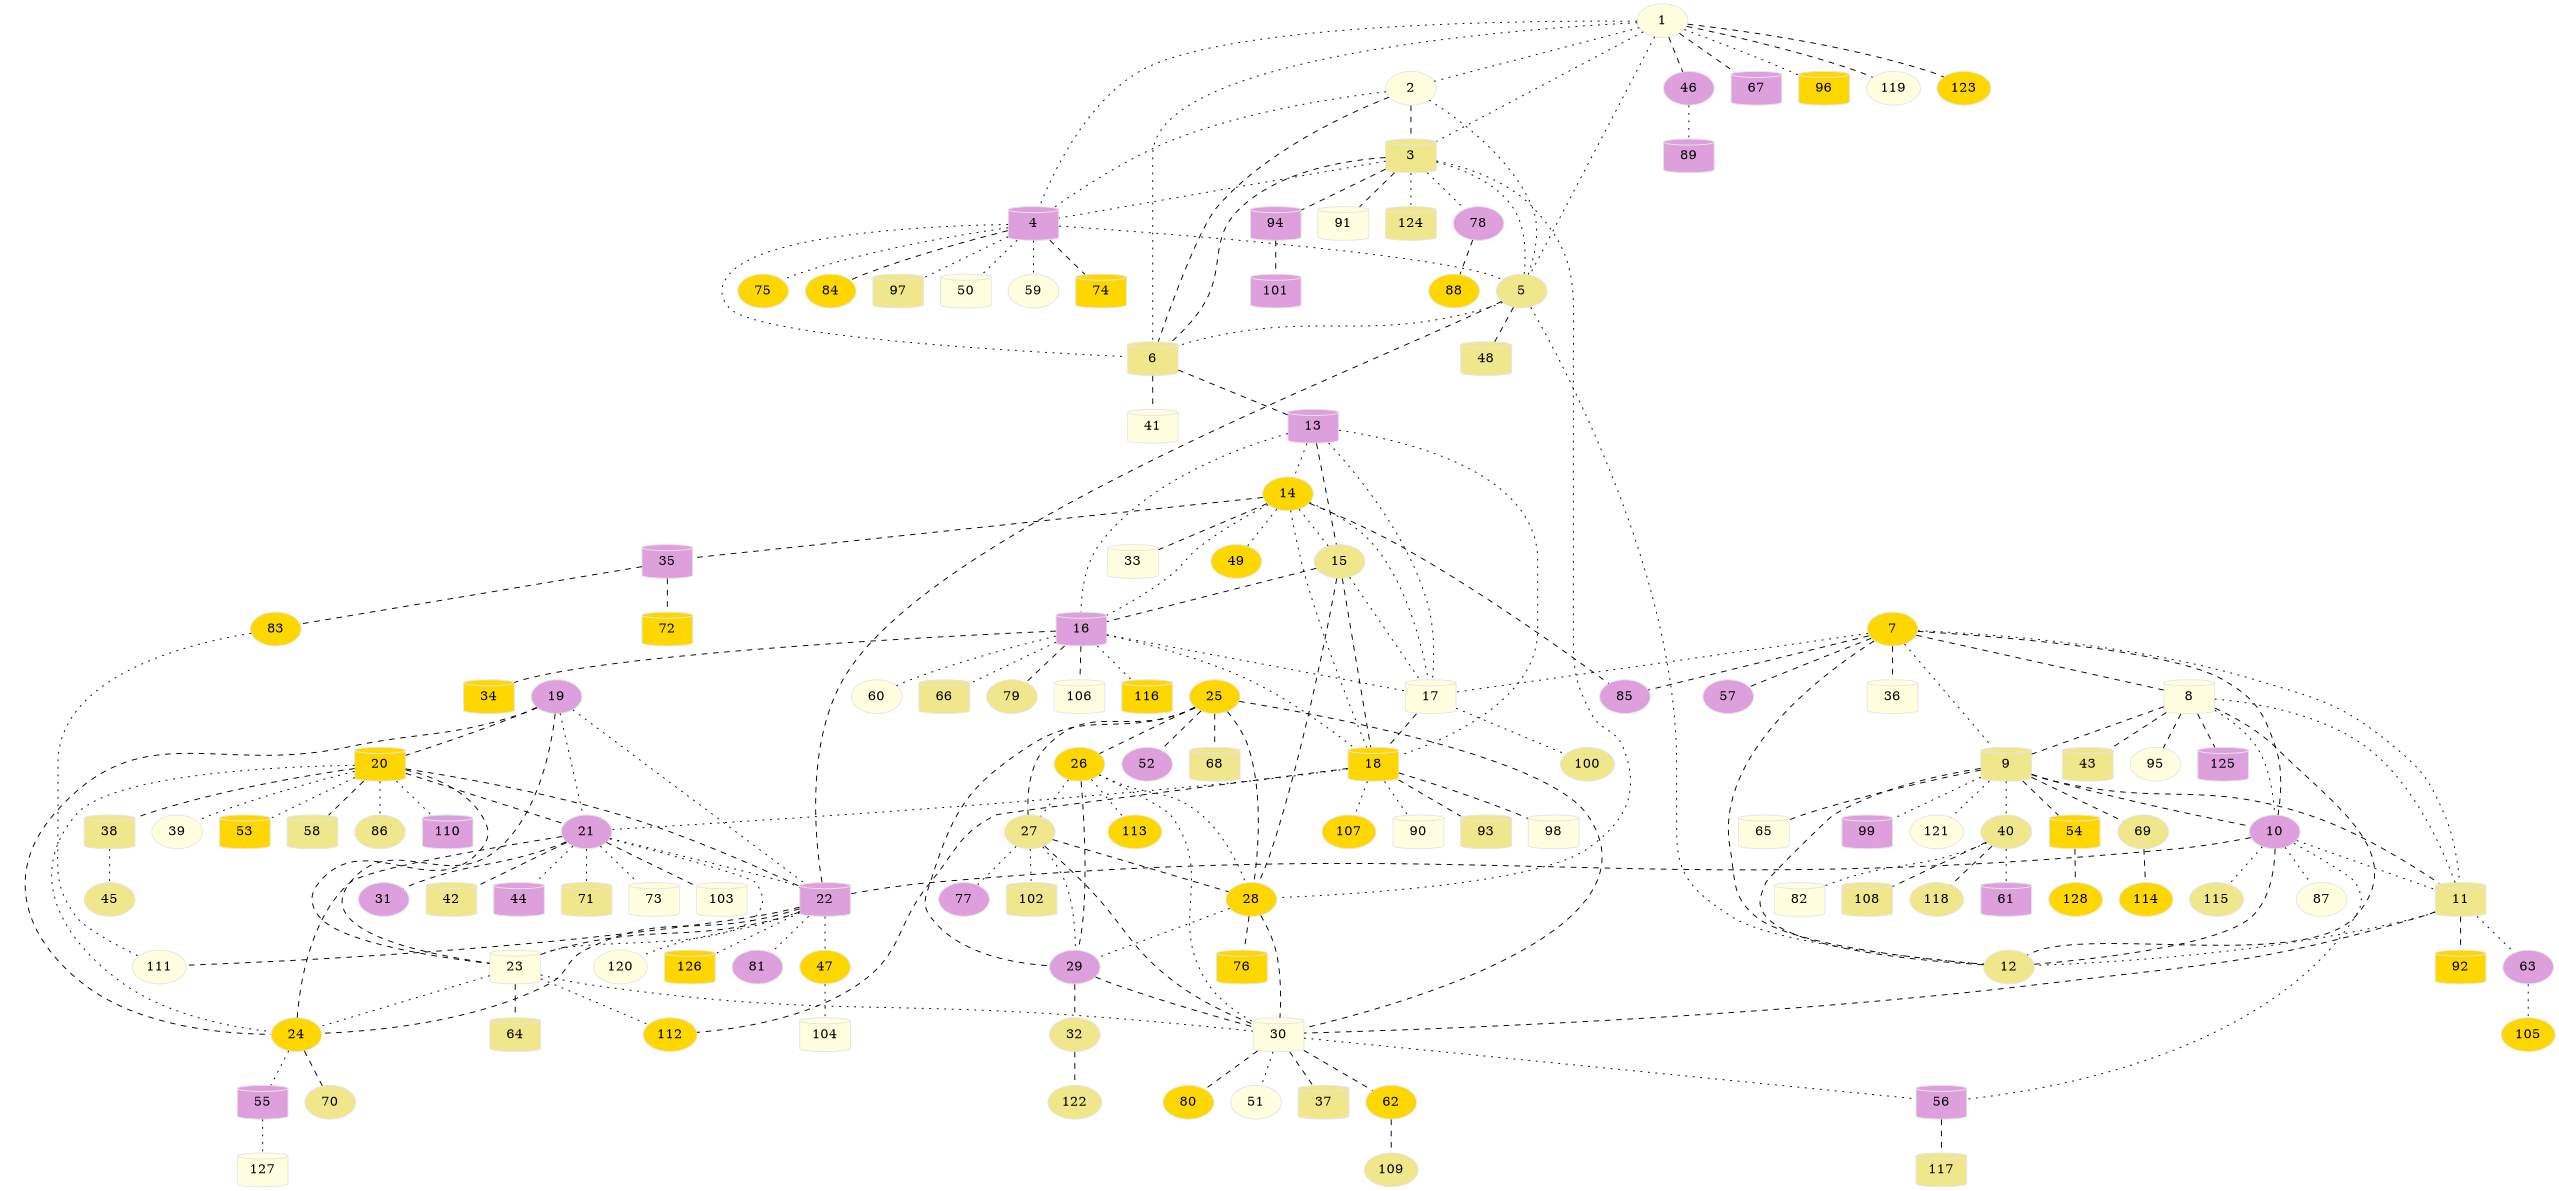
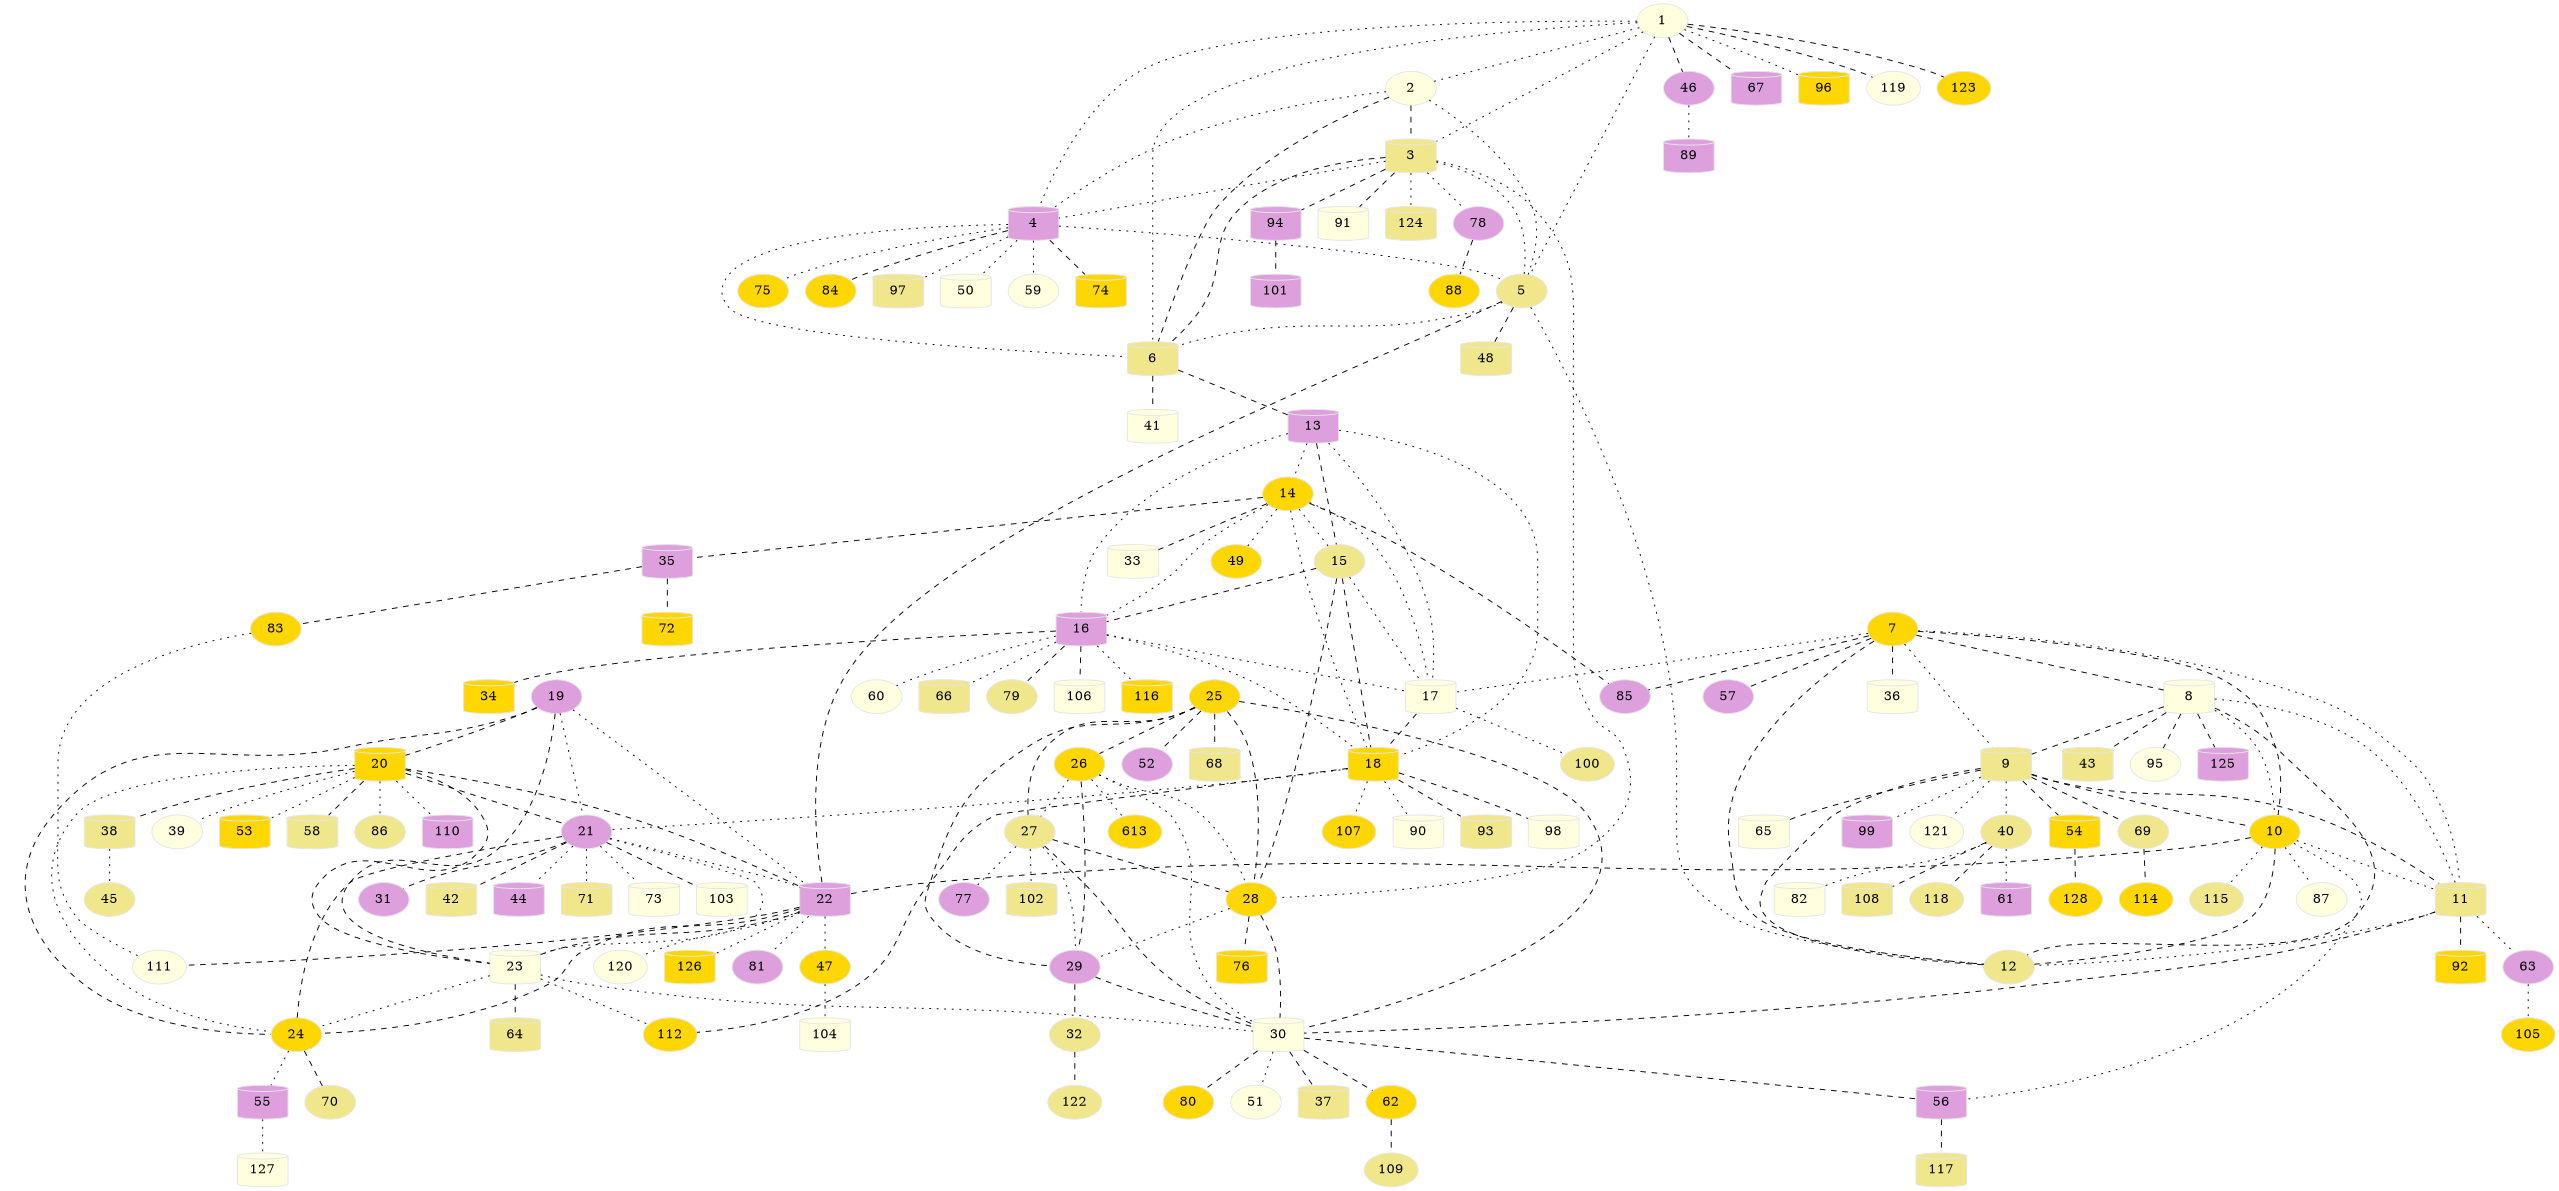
node "113": label "113" -> "613"
node "10": fillcolor plum -> gold
edge "30" -- "56": style dotted -> dashed
